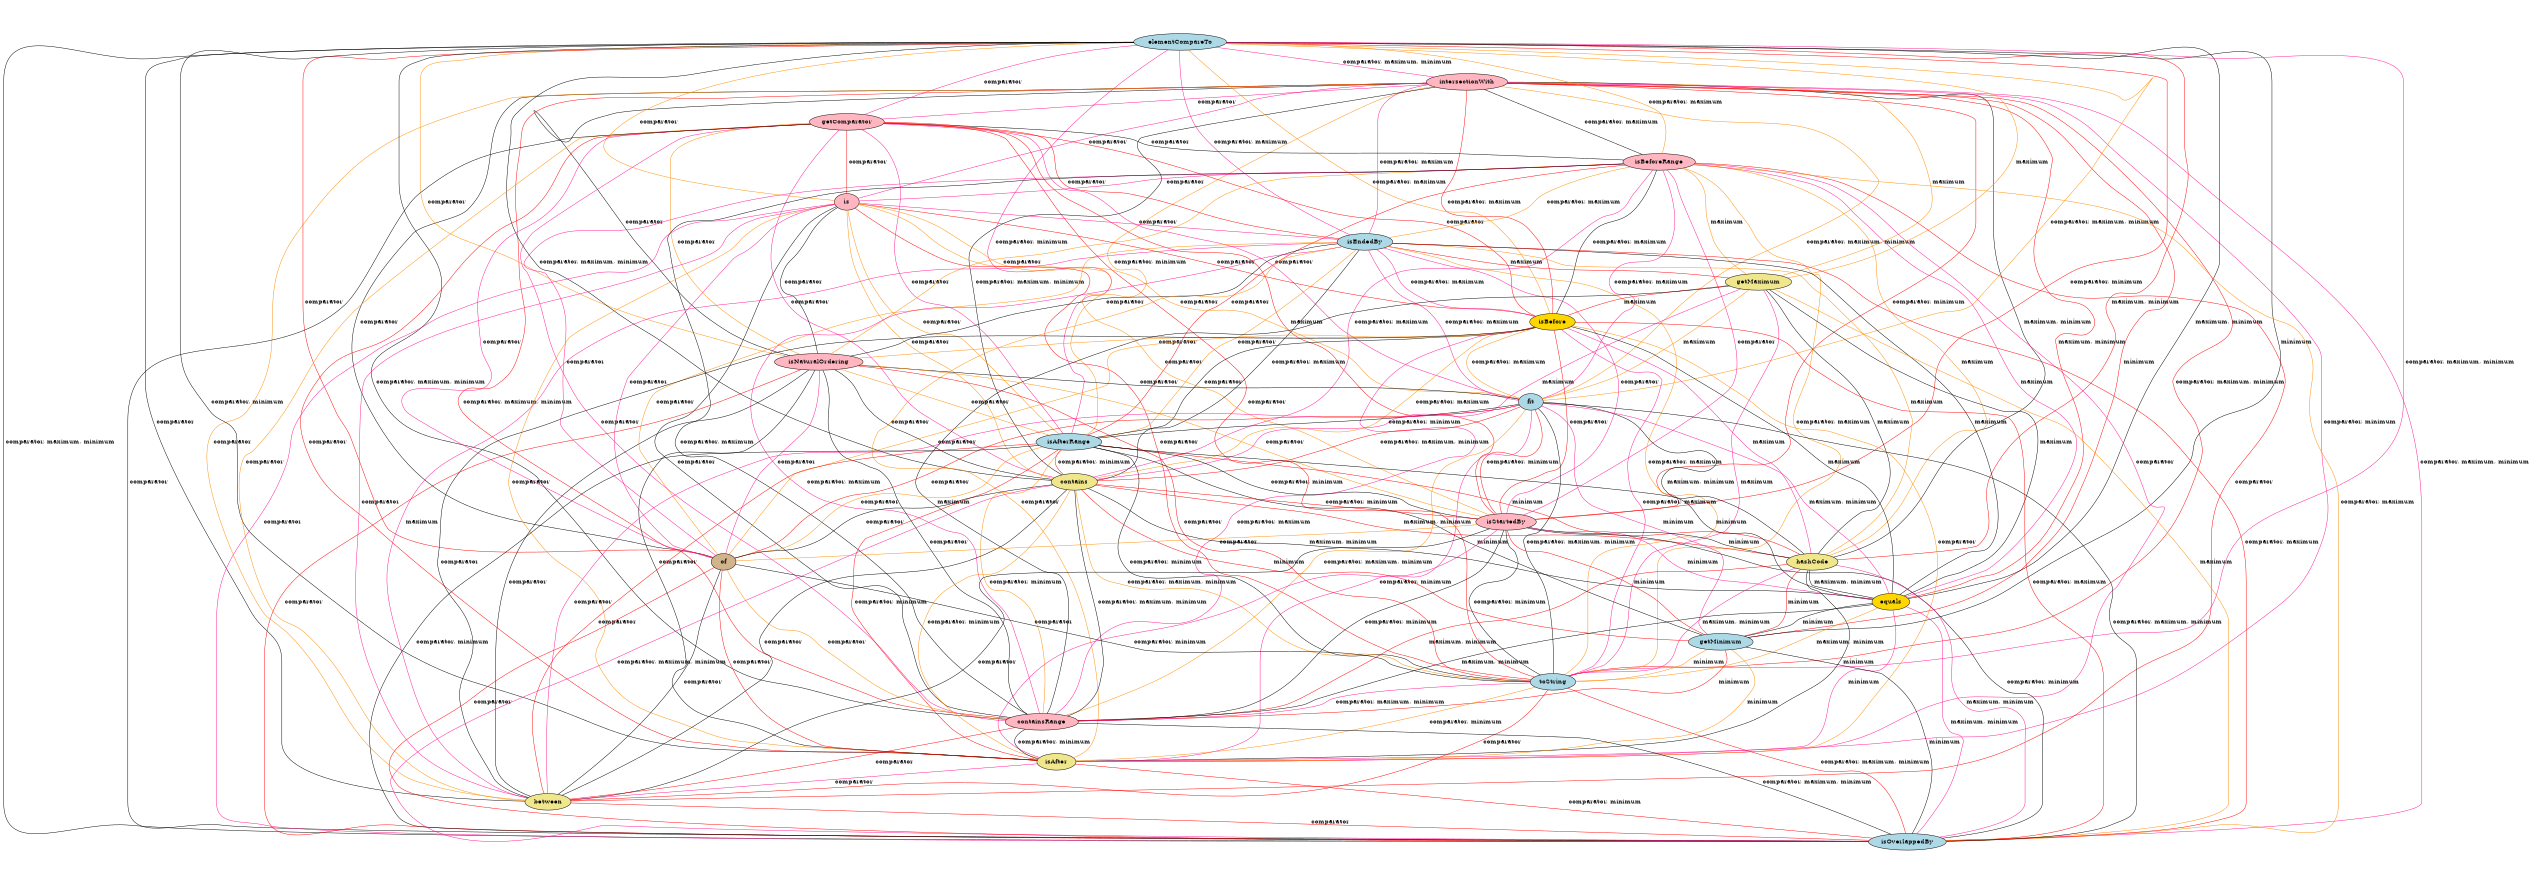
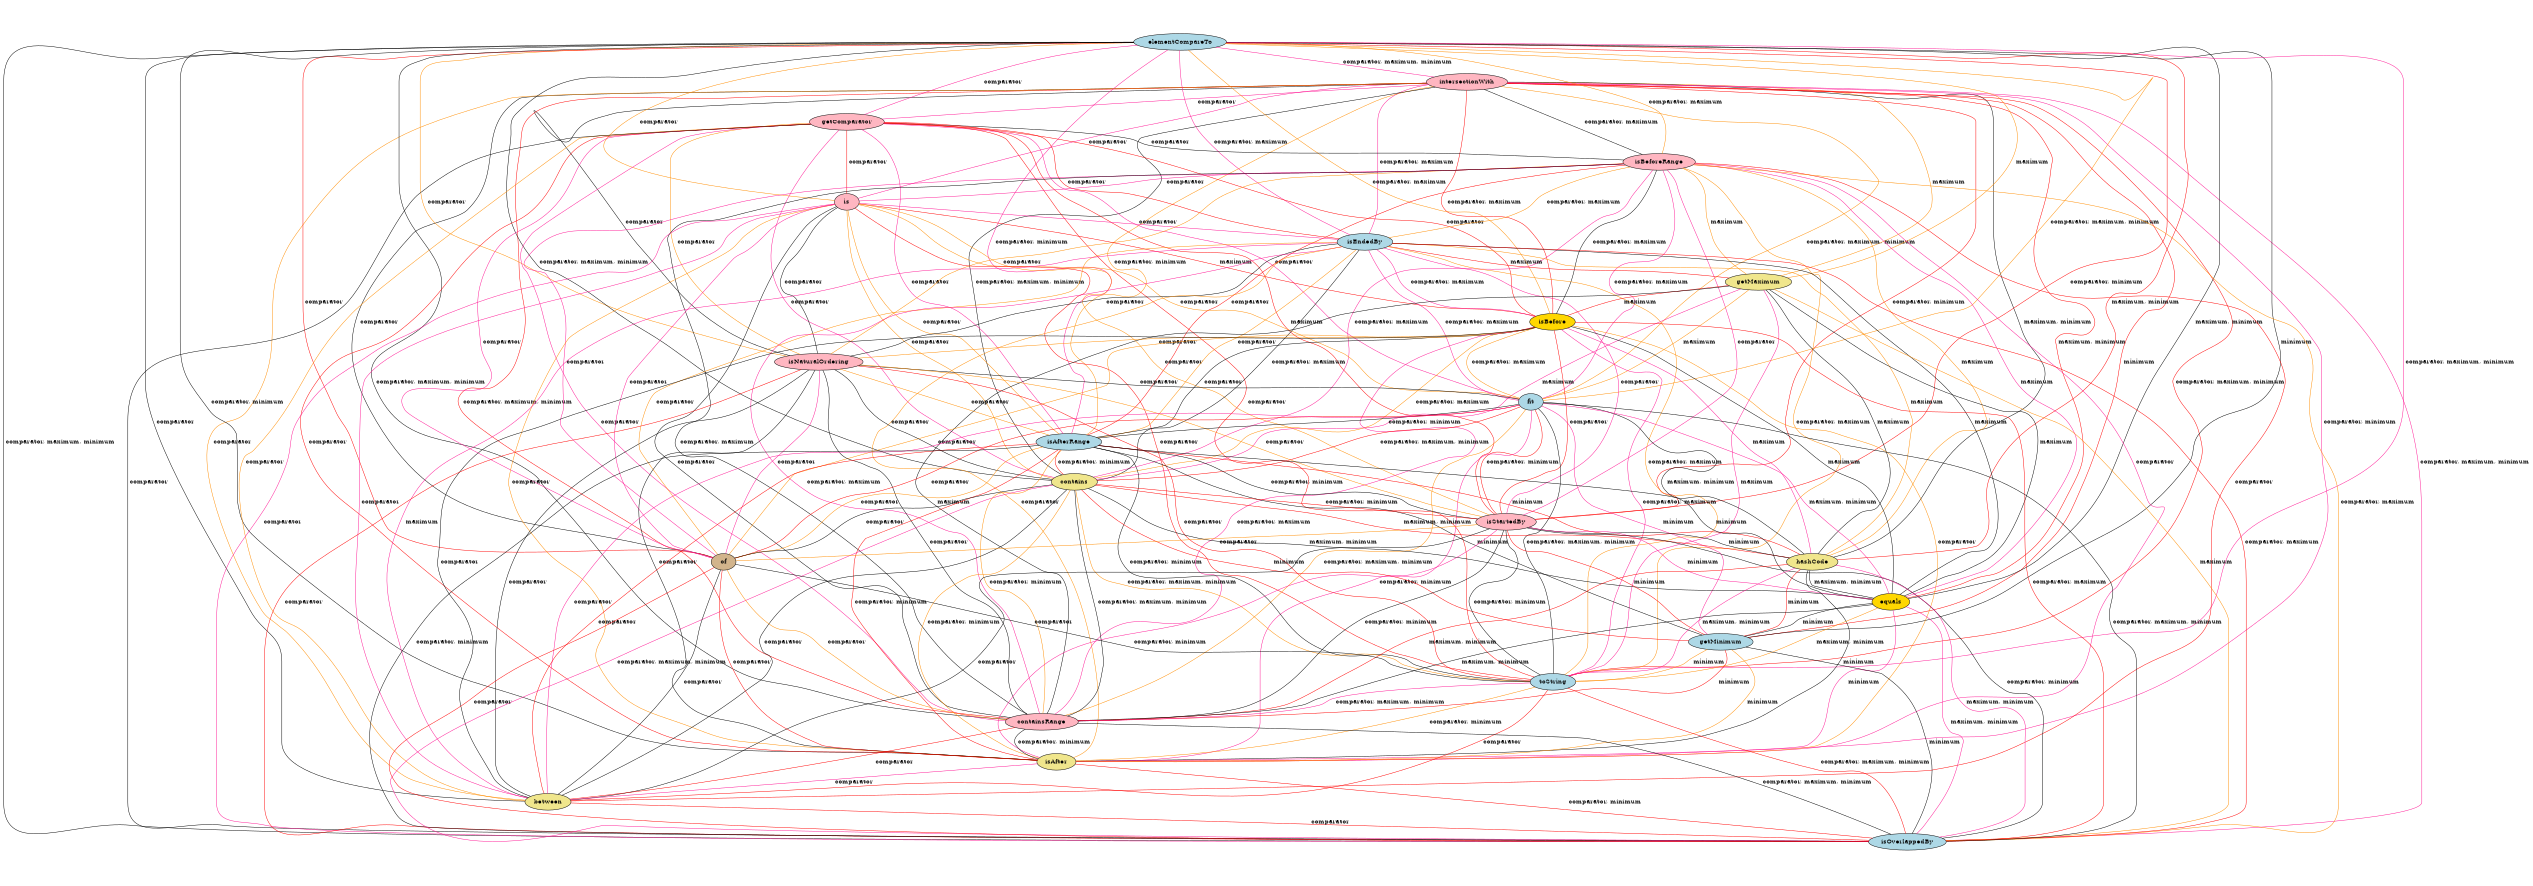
edge "is" -- "isBefore": label " comparator" -> " maximum"
